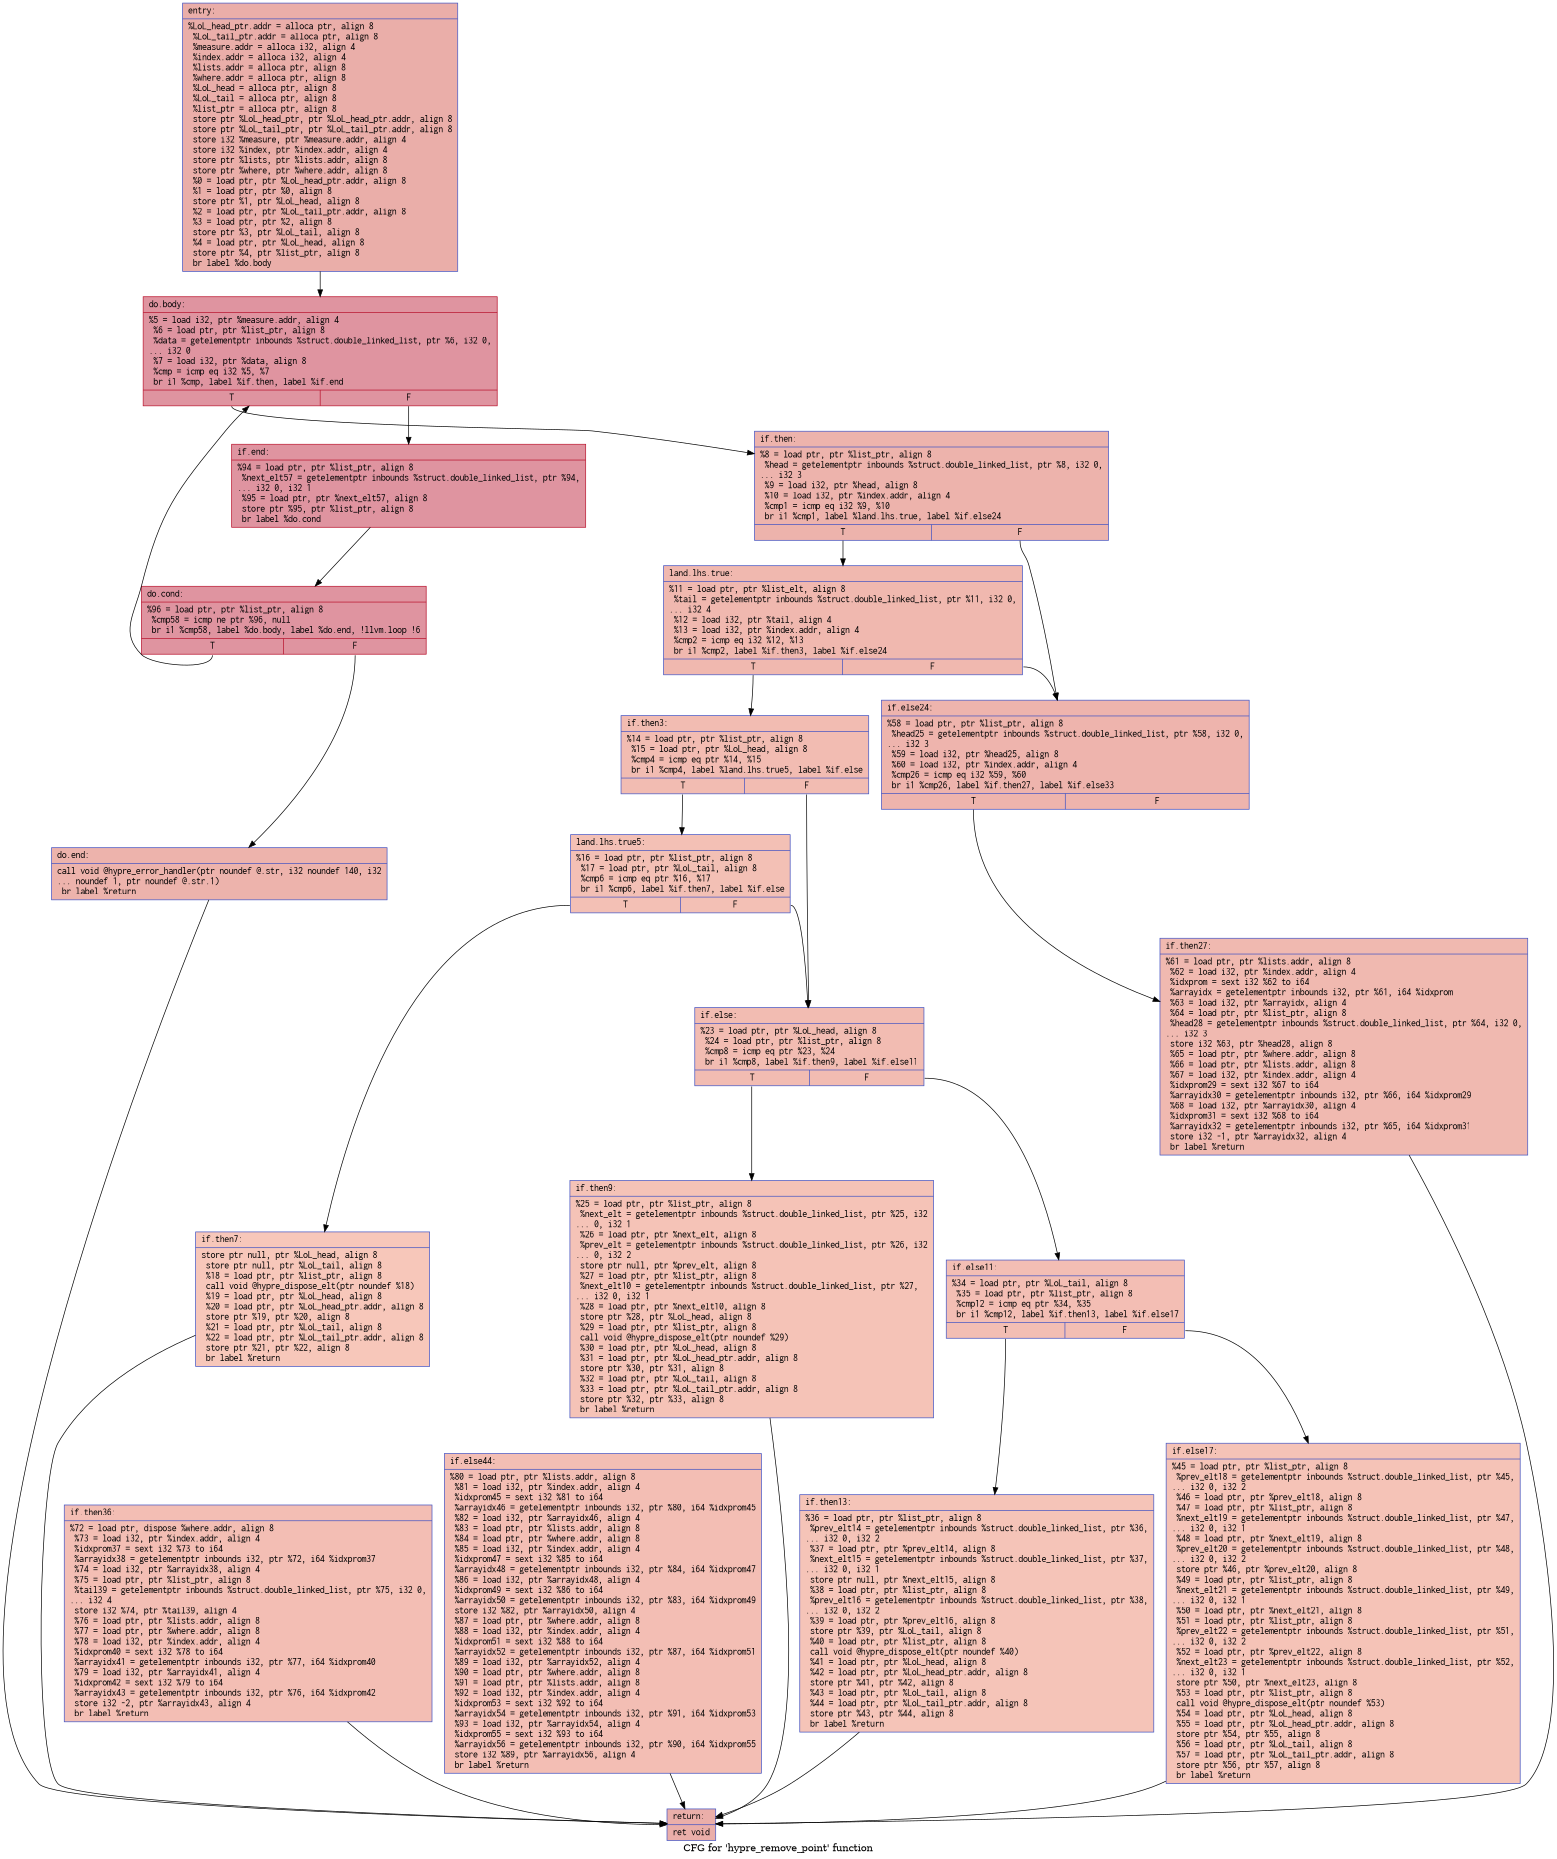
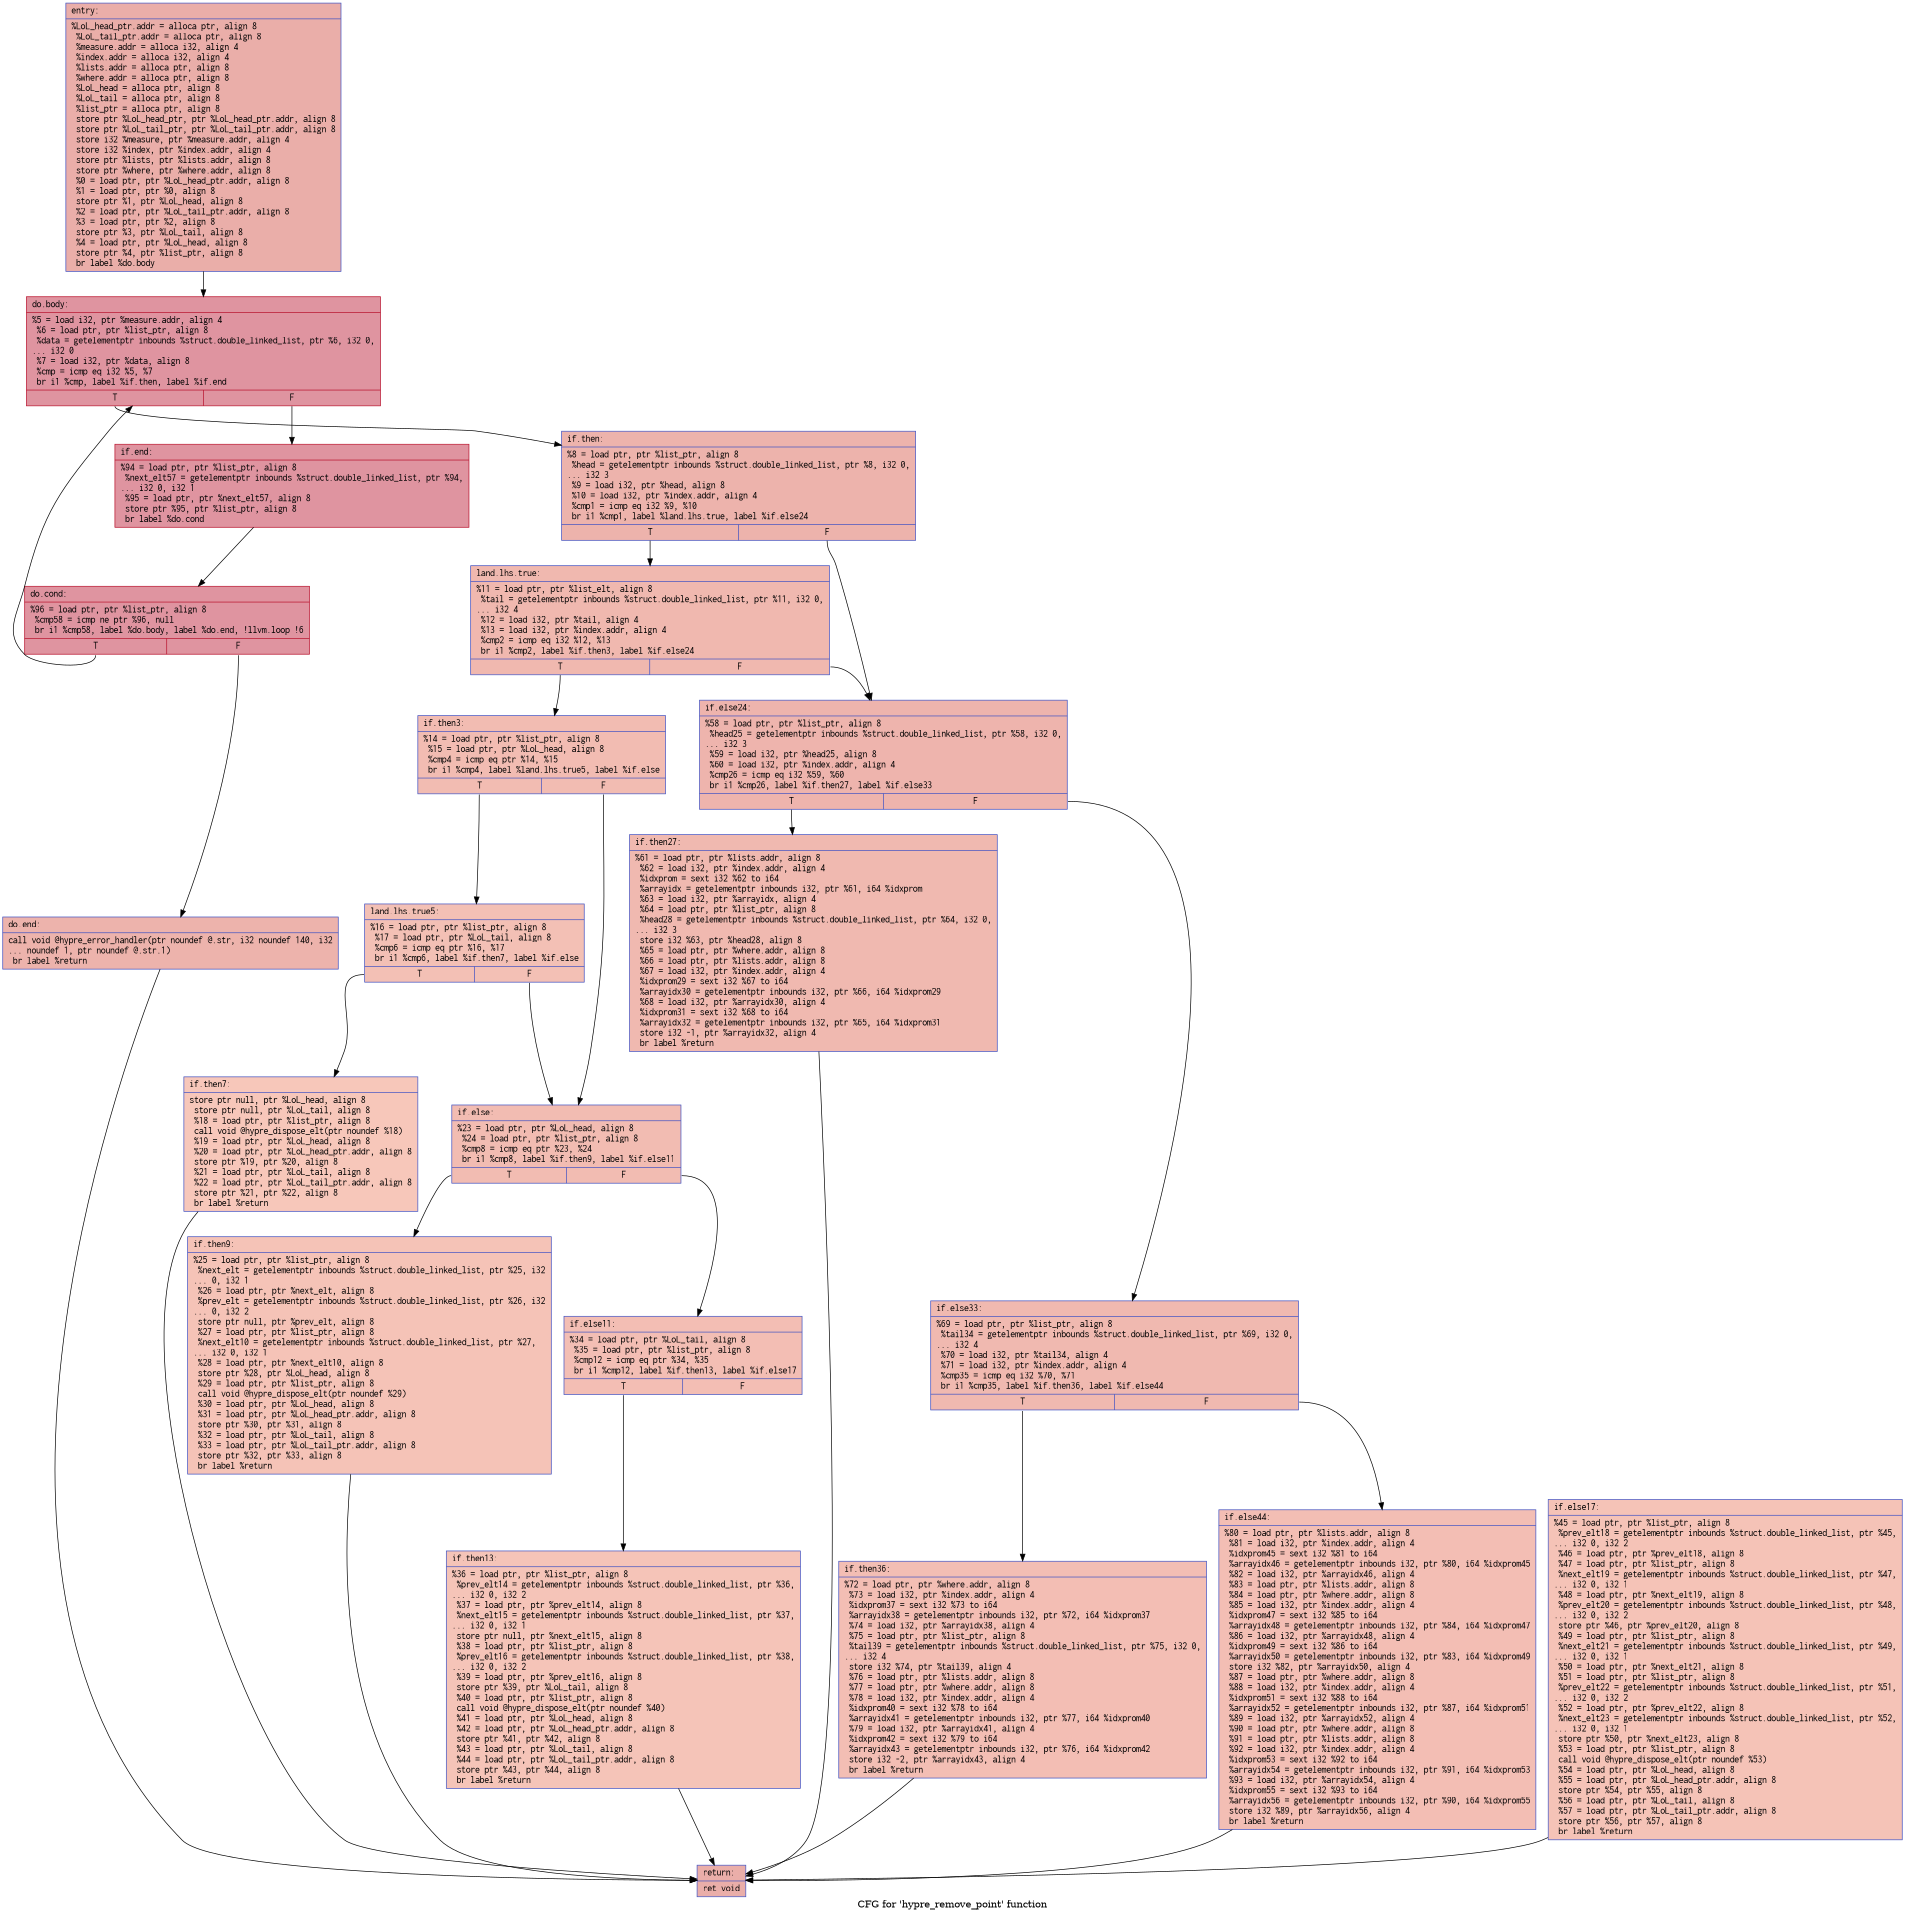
node "if.else33:": added
edge "if.else11:" -> "if.else17:": removed
node "if.then36:": text "%72 = load ptr, dispose %where.addr, align 8" -> "%72 = load ptr, ptr %where.addr, align 8"
